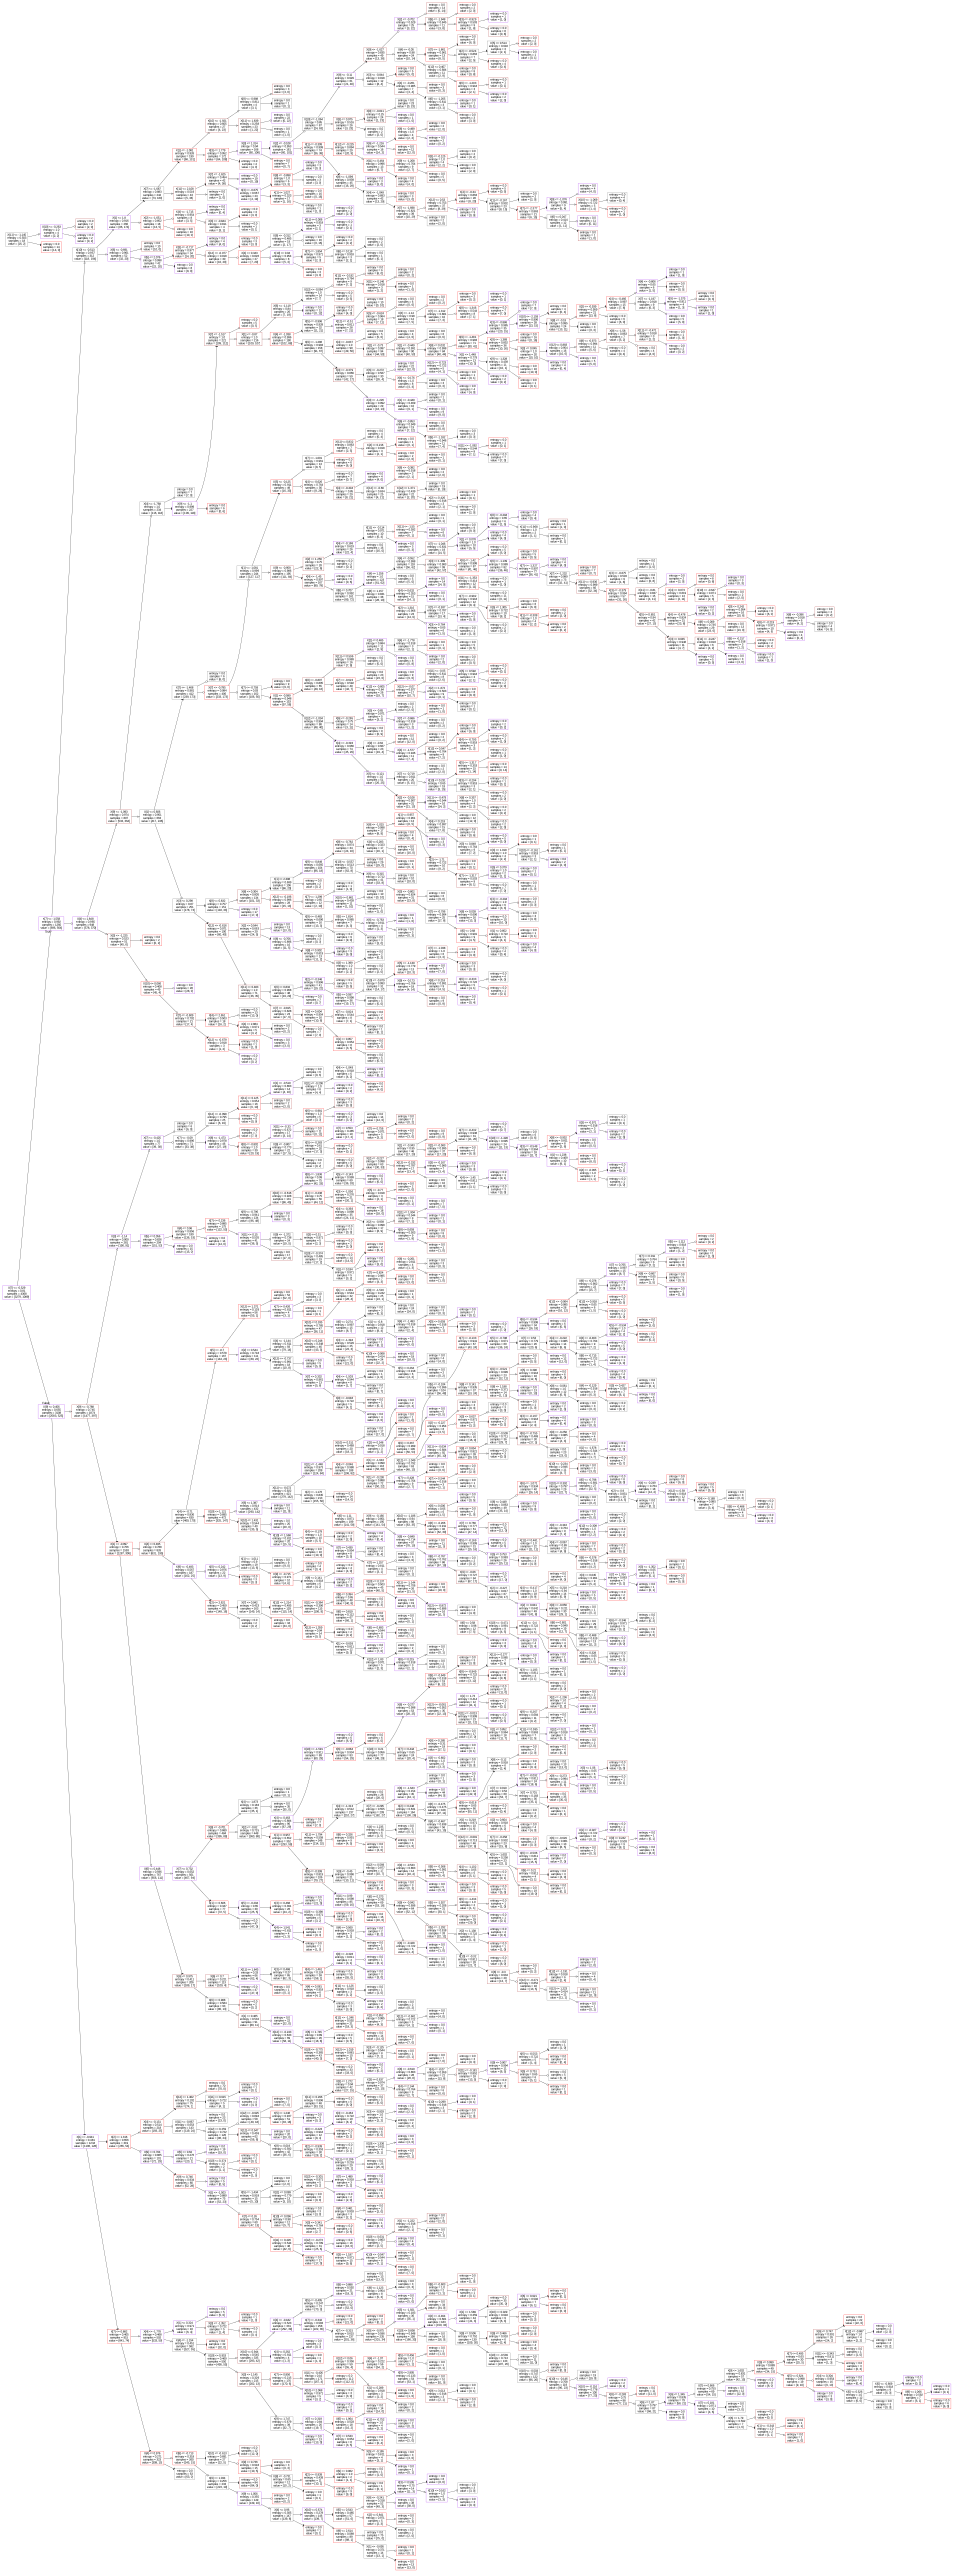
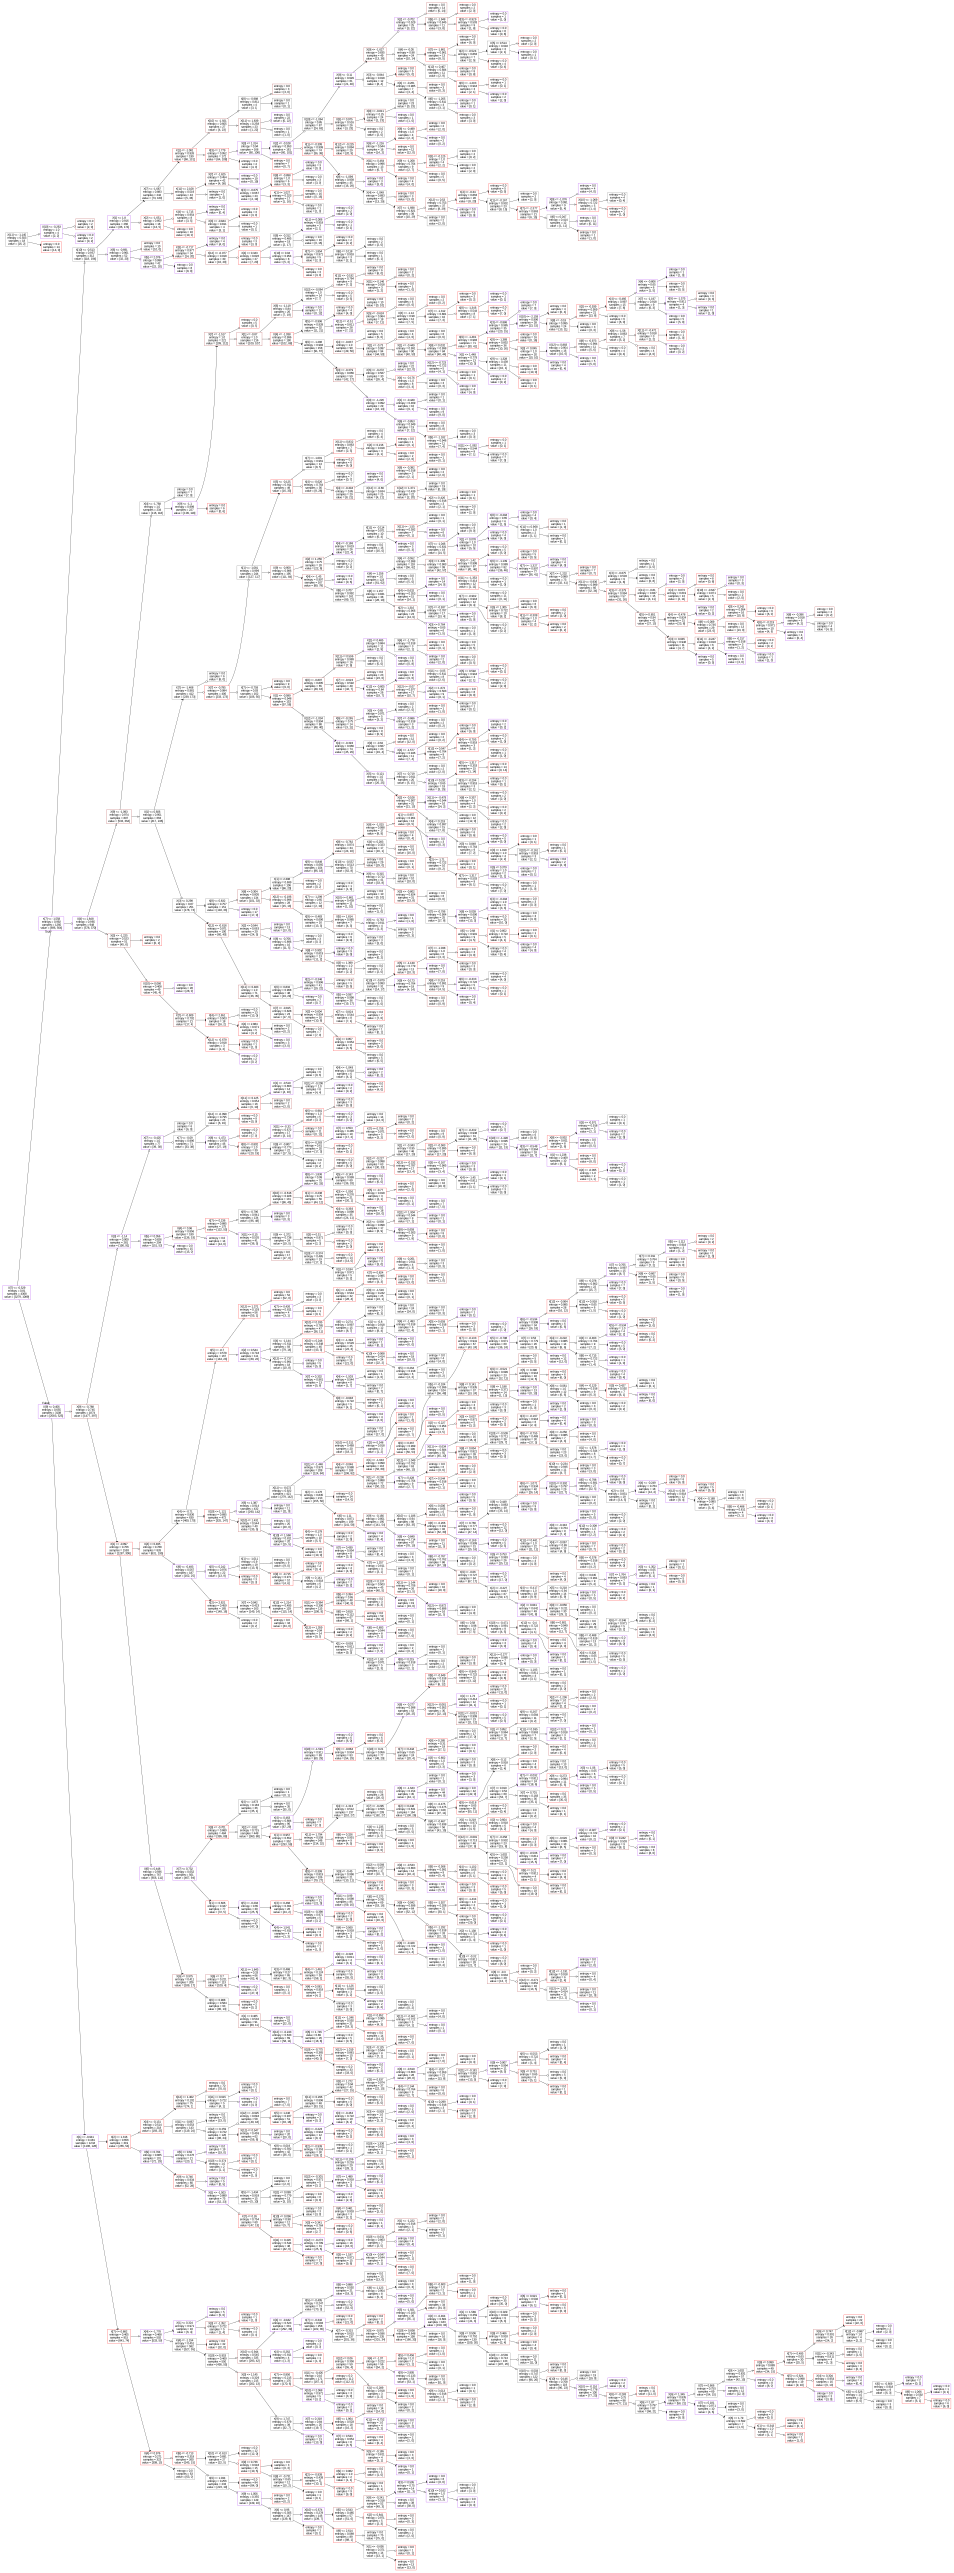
node "X[6] <= 1.745 entropy = 0.89 samples = 26 value = [18, 8]": label "X[6] <= 1.745 entropy = 0.89 samples = 26 value = [18, 8]" -> "X[6] <= 1.745 value = 0.89 samples = 26 value = [18, 8]"
